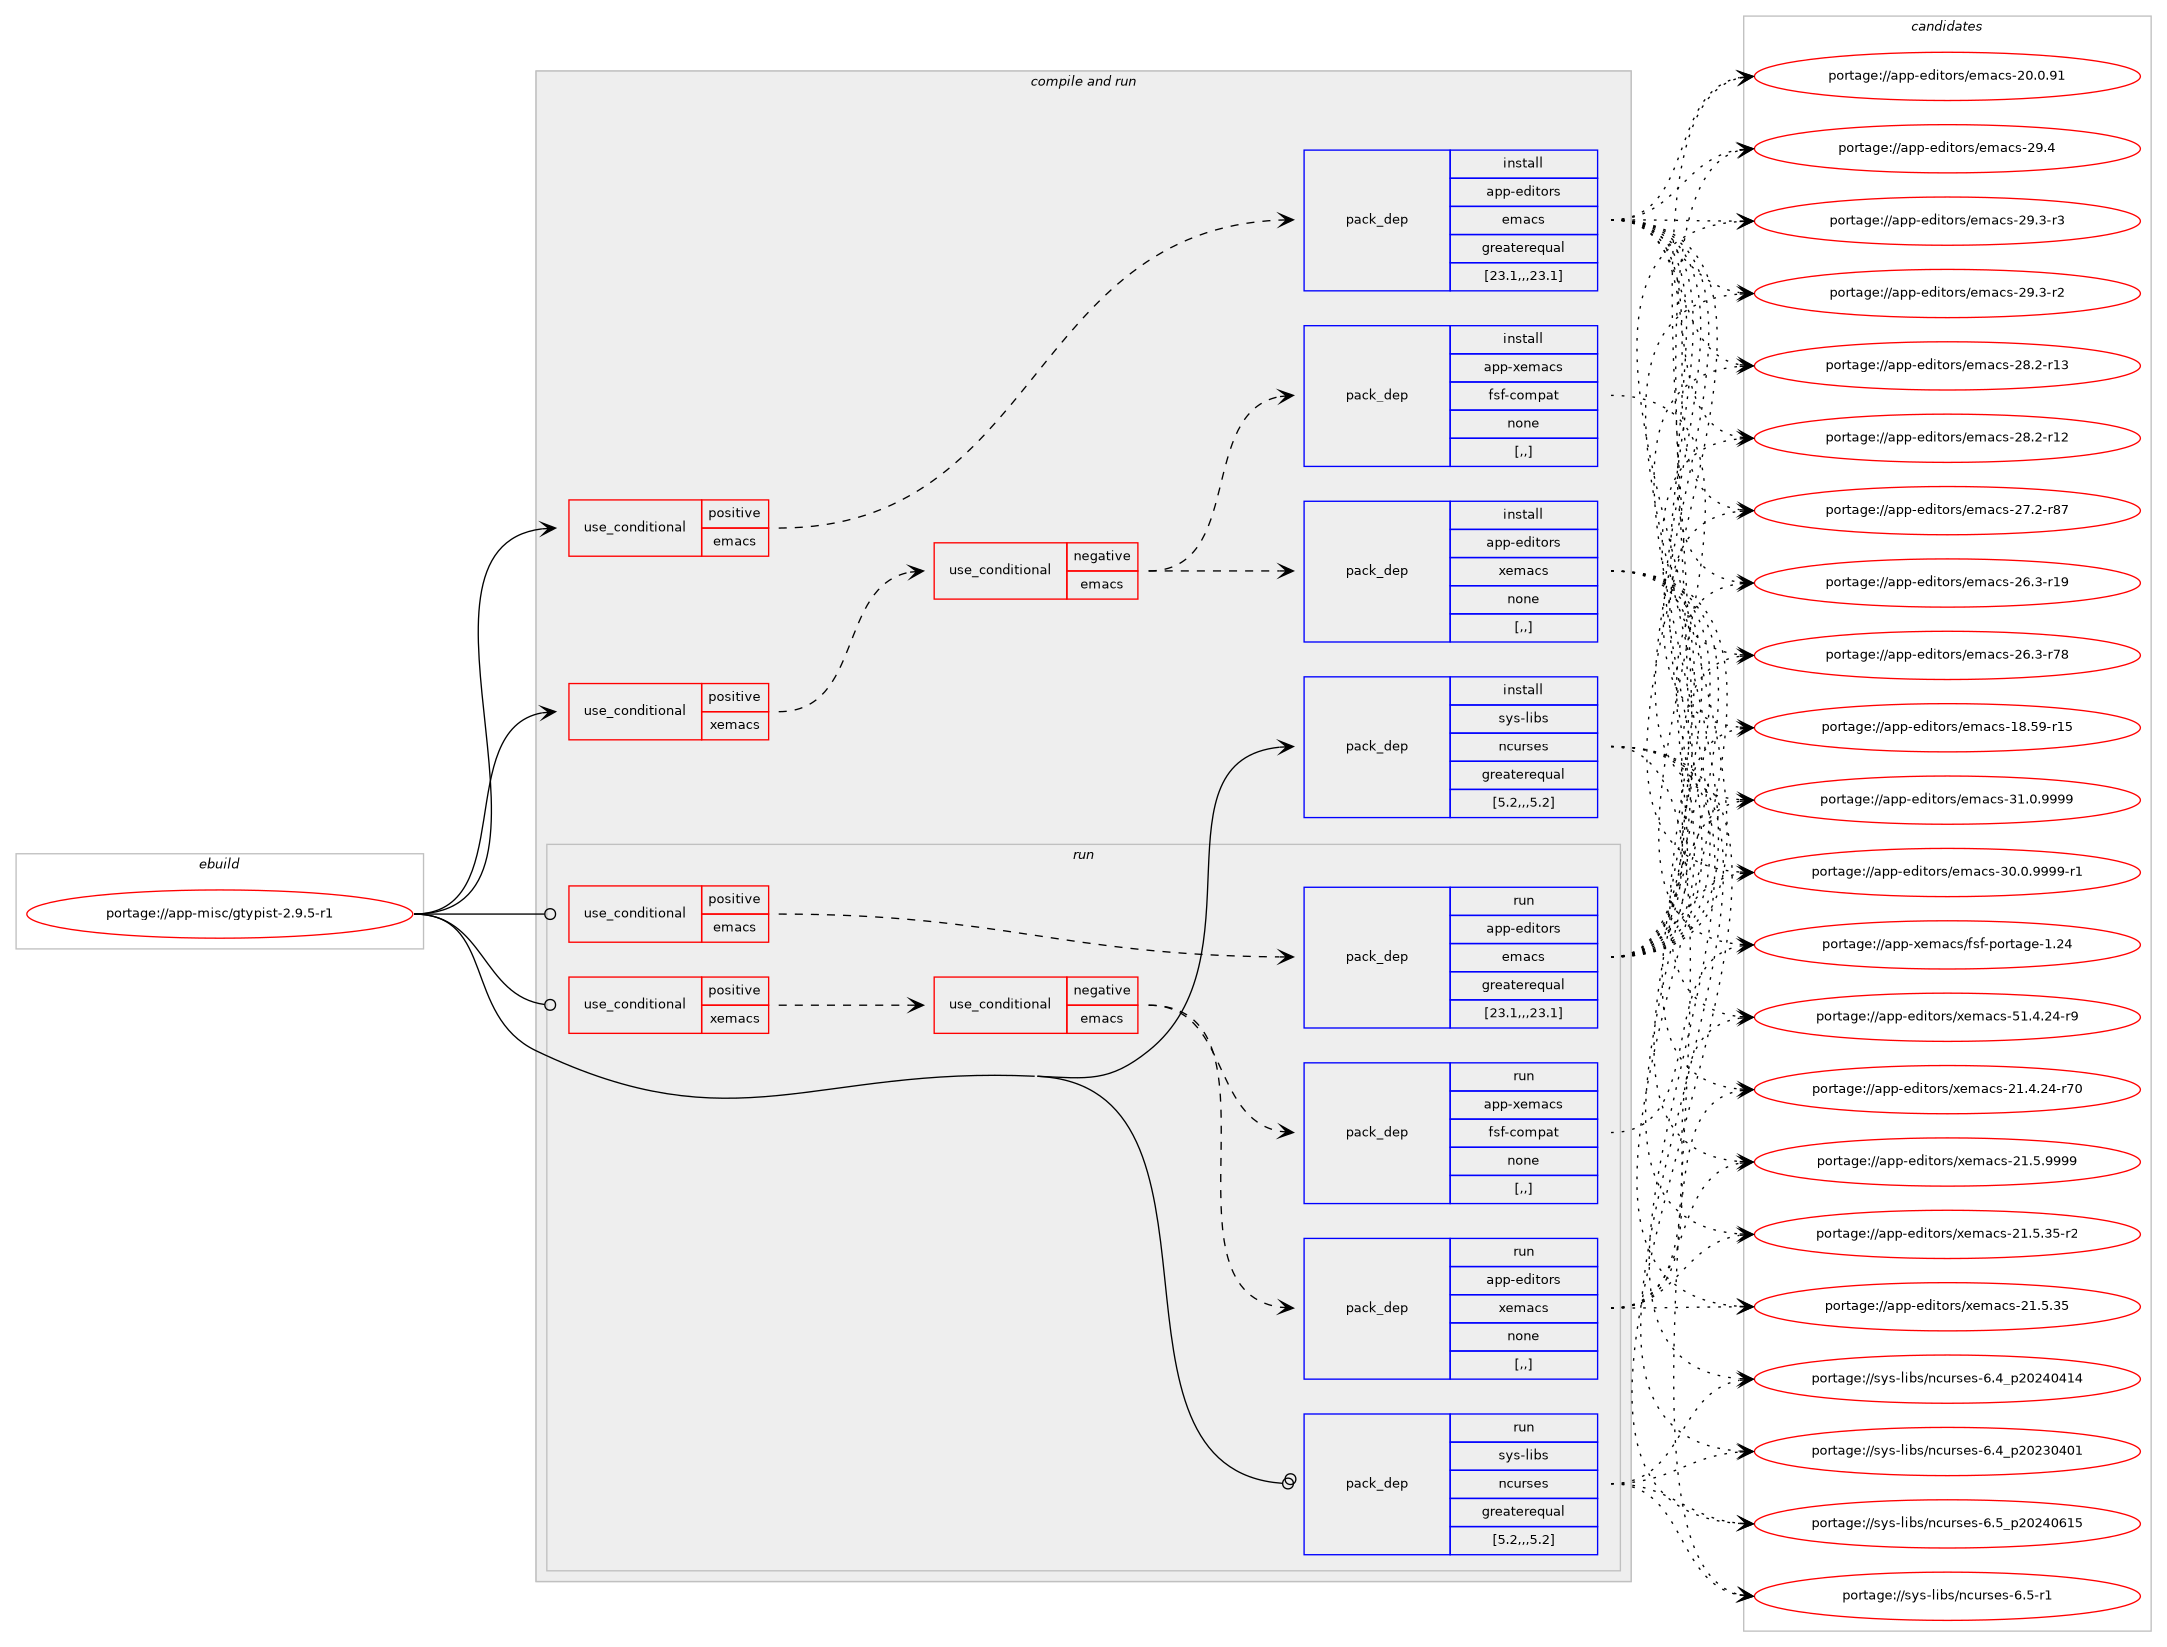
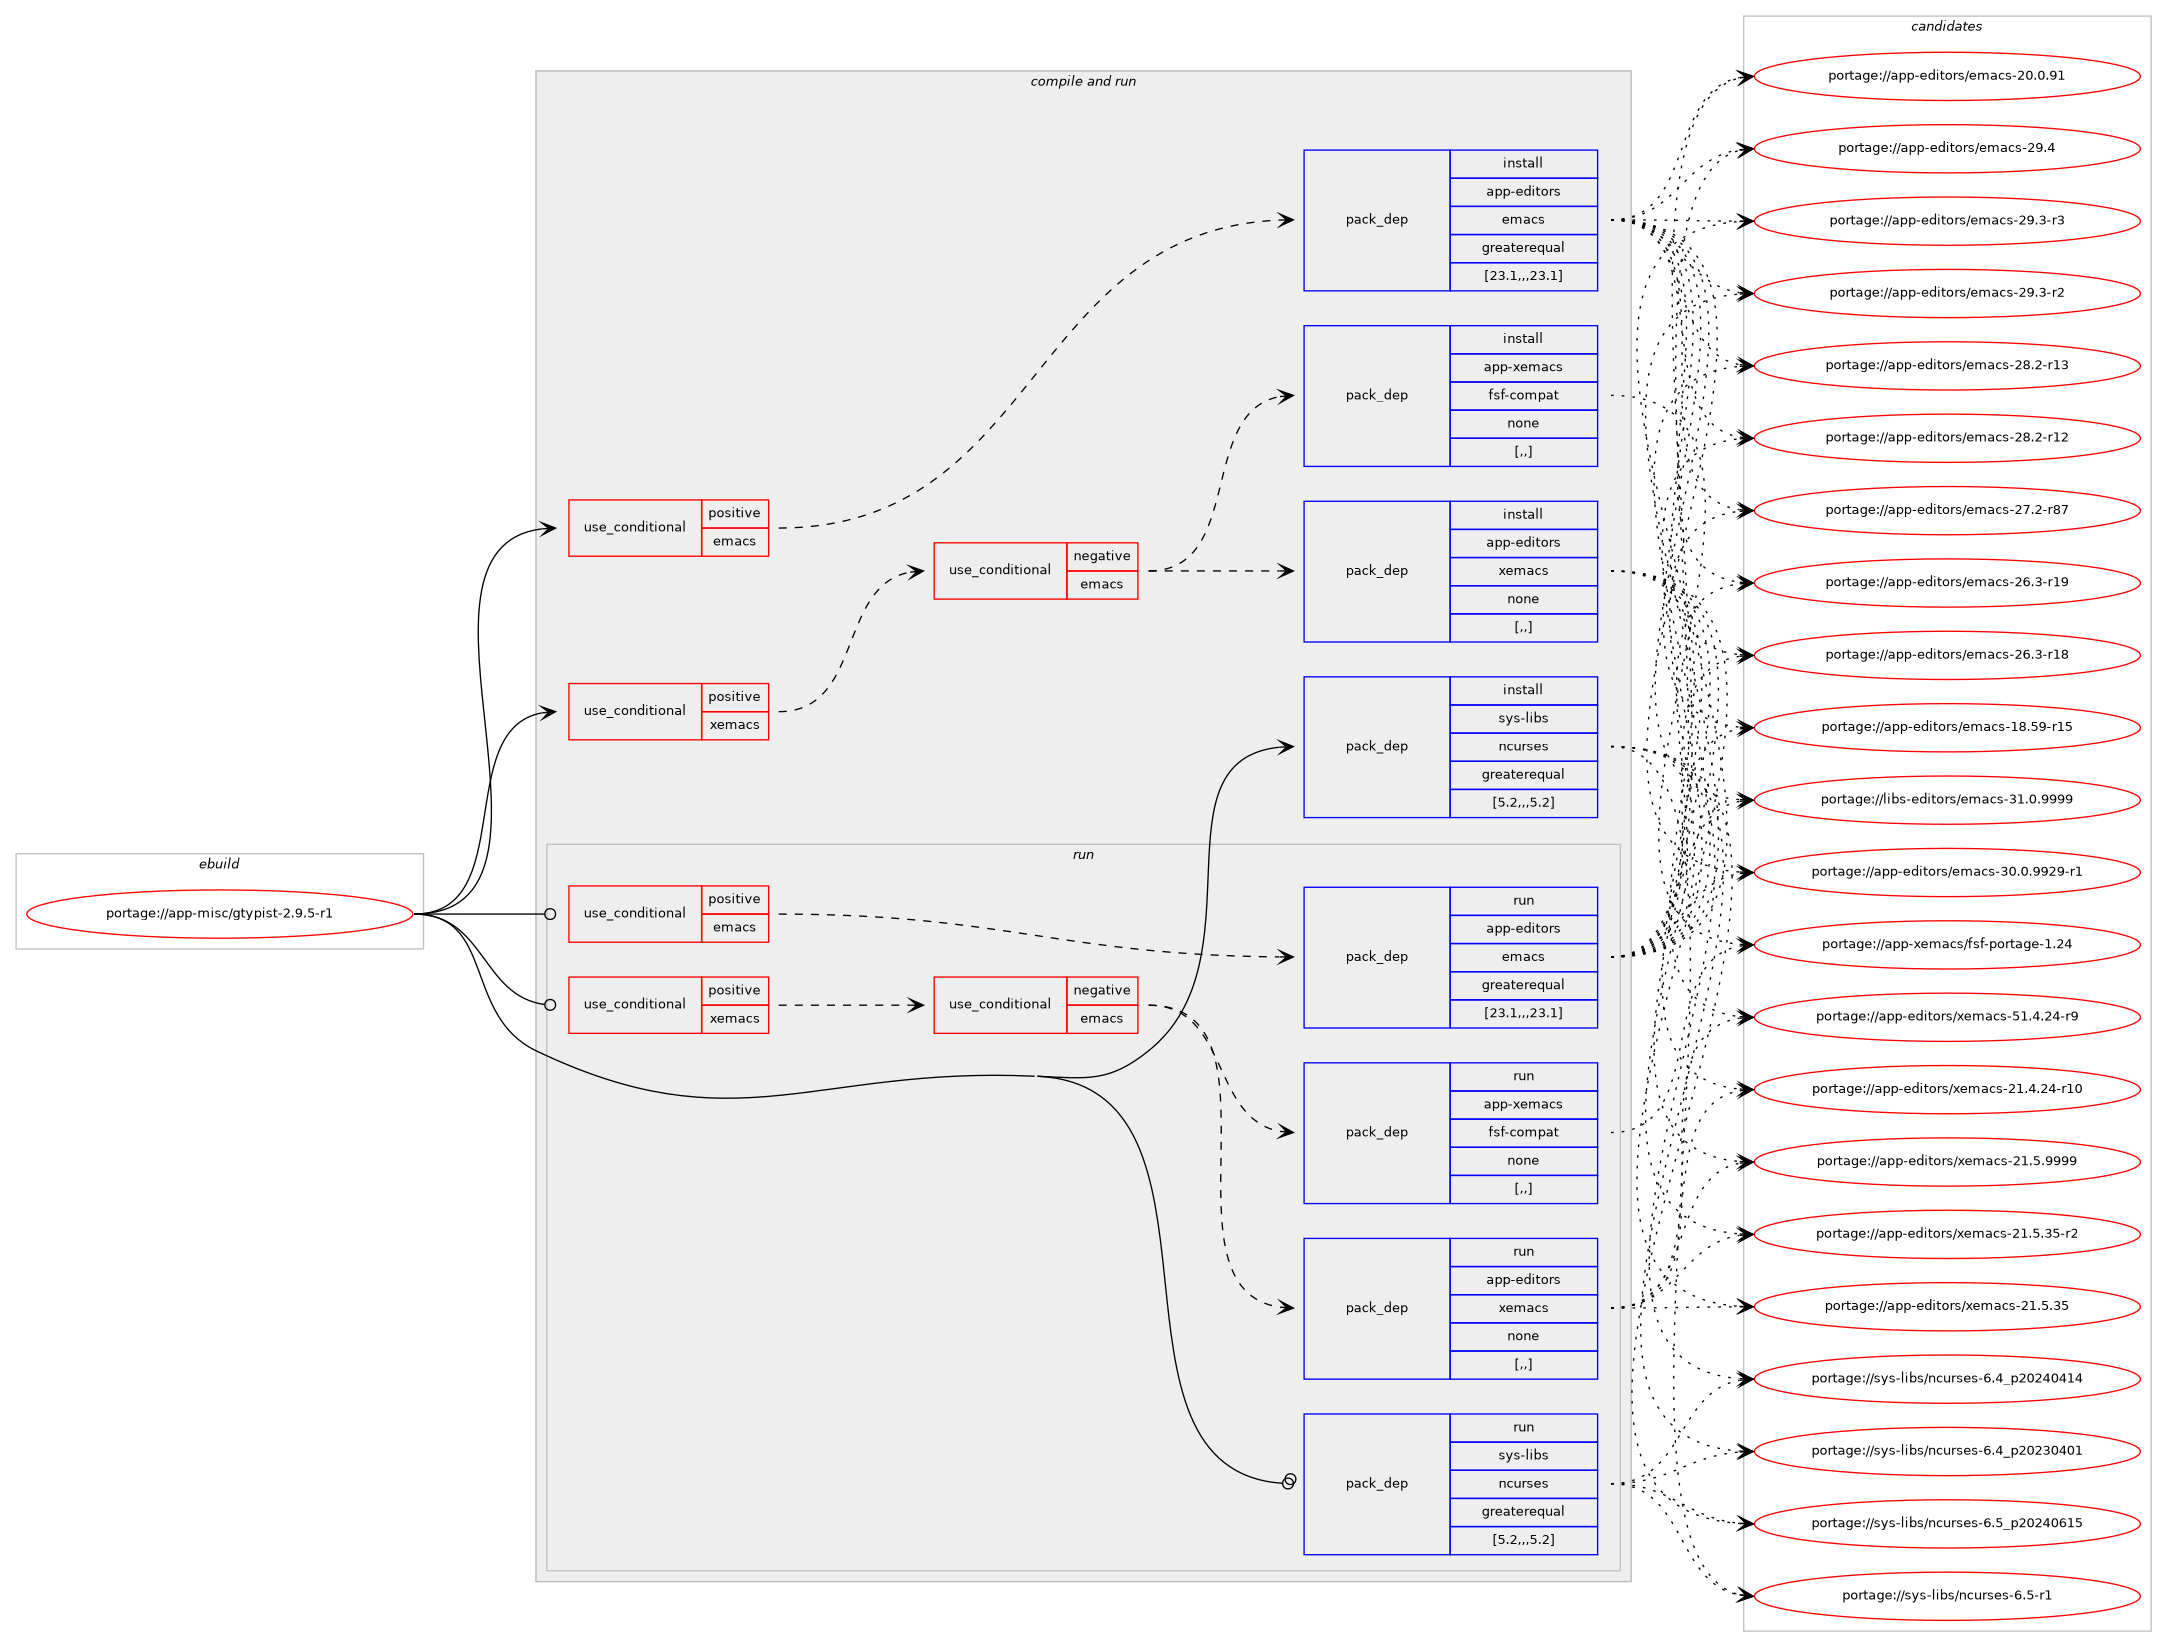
node "portage://app-editors/emacs-26.3-r78": label "portage://app-editors/emacs-26.3-r78" -> "portage://app-editors/emacs-26.3-r18"
node "portage://app-editors/emacs-31.0.9999": label "portage://app-editors/emacs-31.0.9999" -> "portage://libs-editors/emacs-31.0.9999"
node "portage://app-editors/emacs-30.0.9999-r1": label "portage://app-editors/emacs-30.0.9999-r1" -> "portage://app-editors/emacs-30.0.9929-r1"
node "portage://app-editors/xemacs-21.4.24-r70": label "portage://app-editors/xemacs-21.4.24-r70" -> "portage://app-editors/xemacs-21.4.24-r10"
